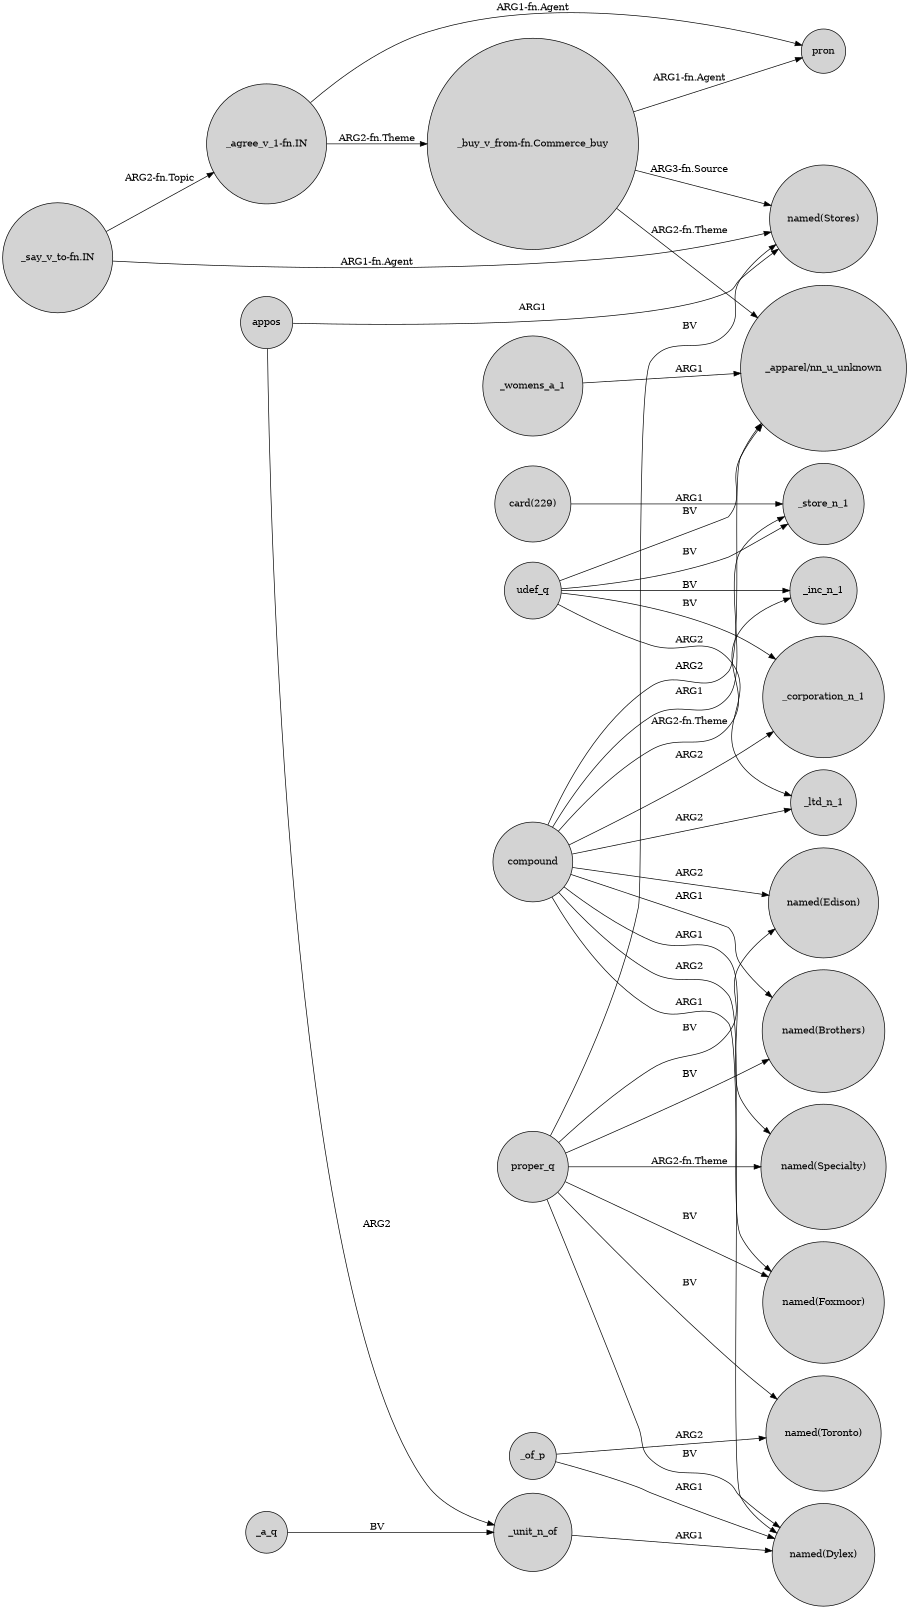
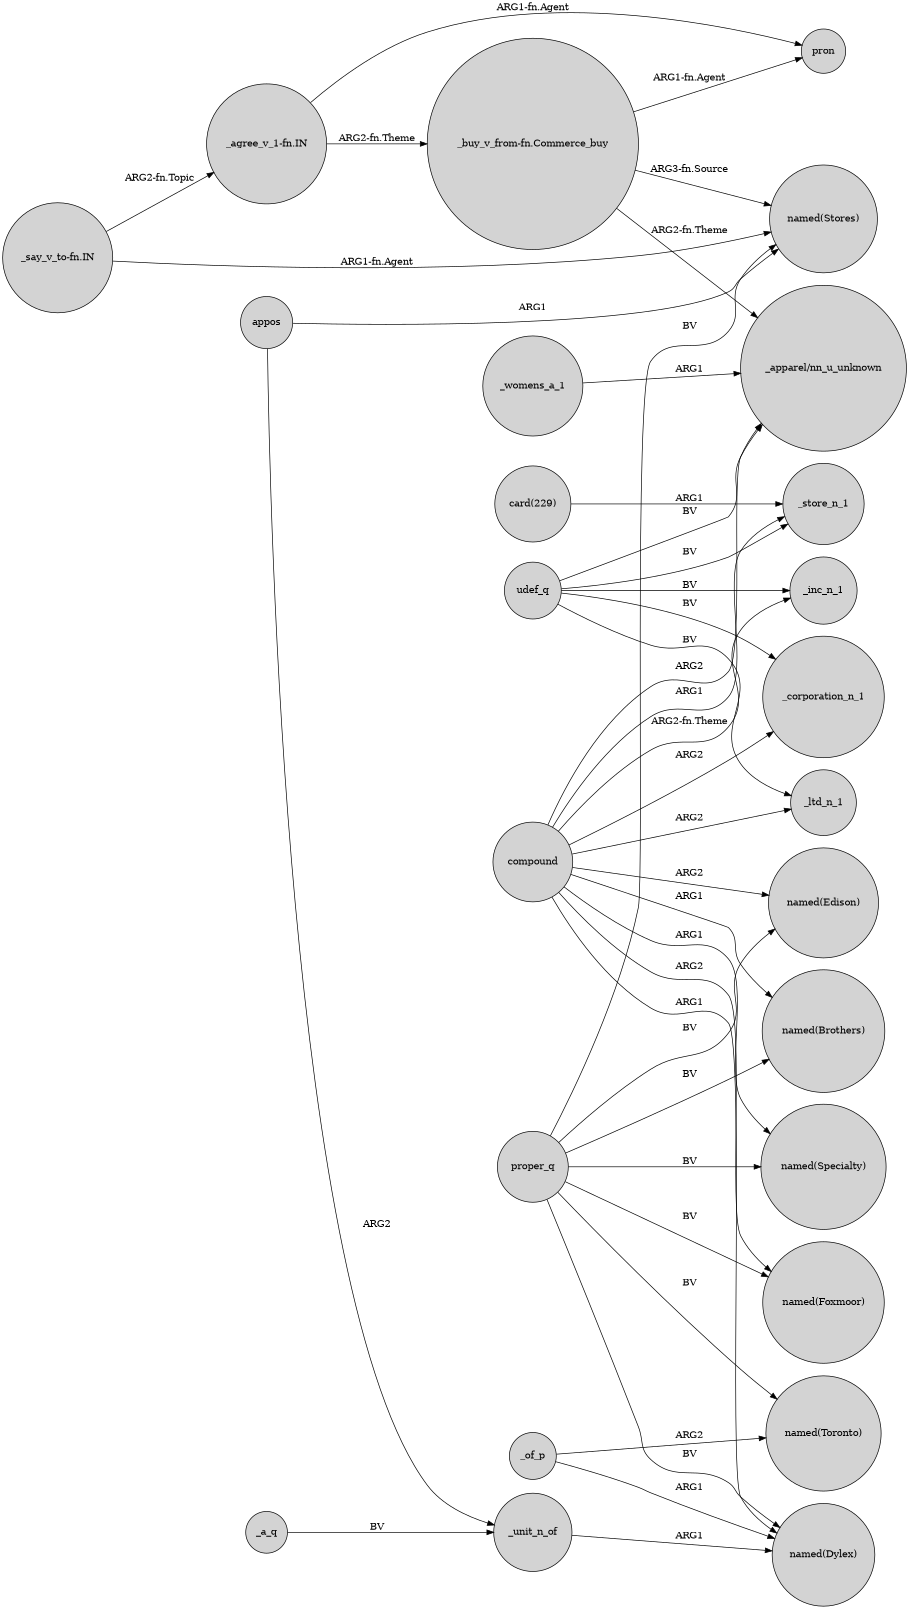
edge "udef_q" -> "_ltd_n_1": label "ARG2" -> "BV"
edge "proper_q" -> "named(Specialty)": label "ARG2-fn.Theme" -> "BV"
